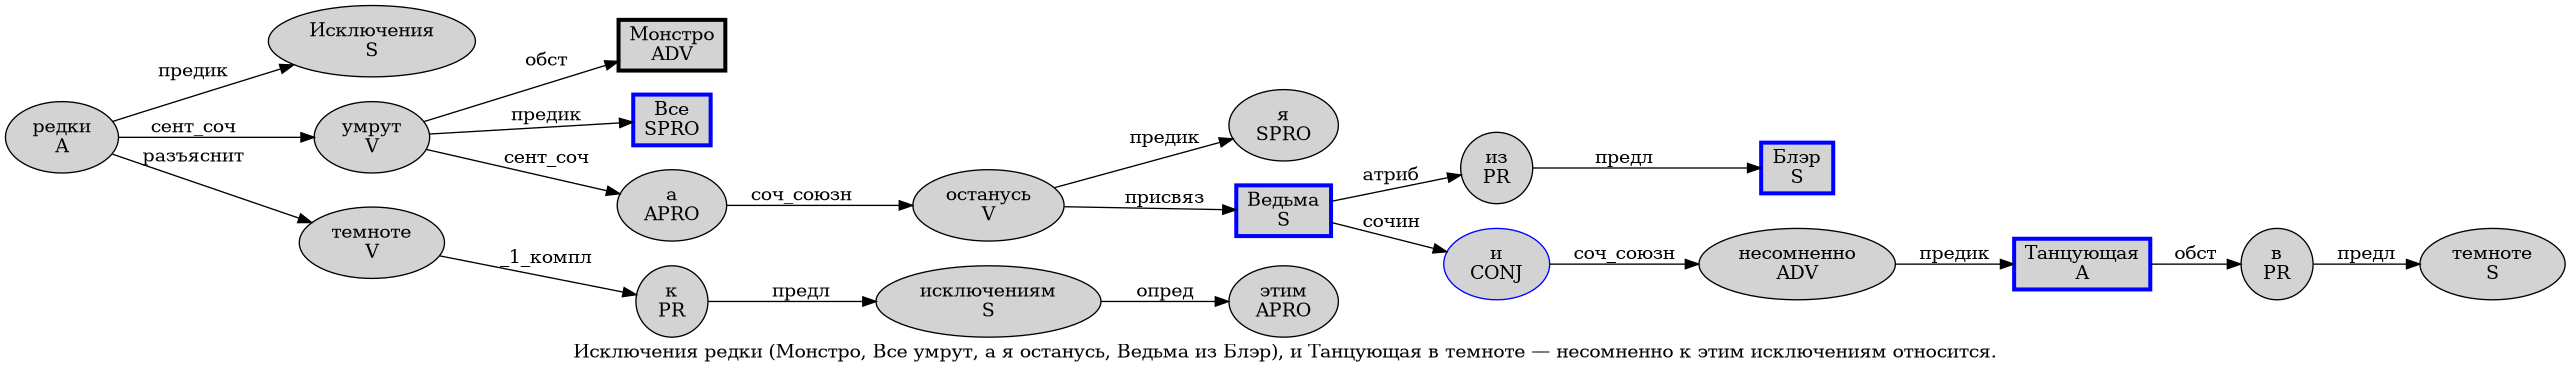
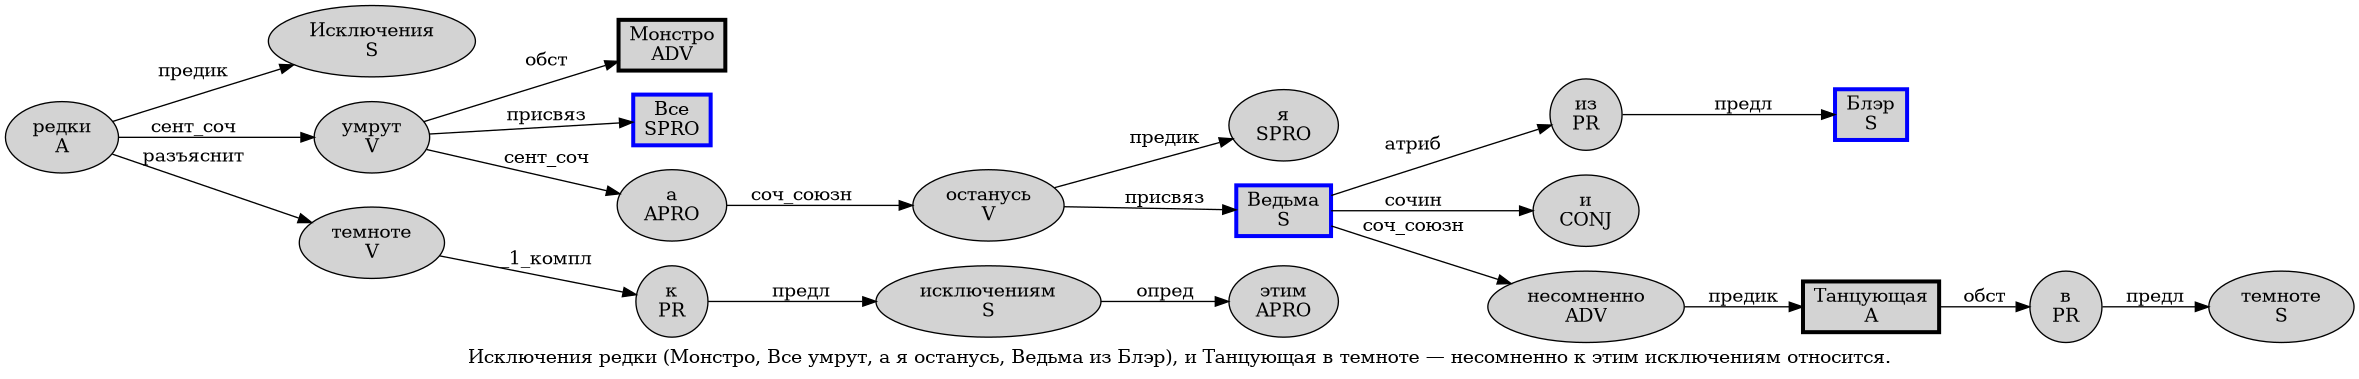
edge "умрут V" -> "Все SPRO": label "предик" -> "присвяз"
node "и CONJ": color blue -> black
edge "и CONJ" -> "несомненно ADV": now "Ведьма S" -> "несомненно ADV"
node "Танцующая A": color blue -> black
